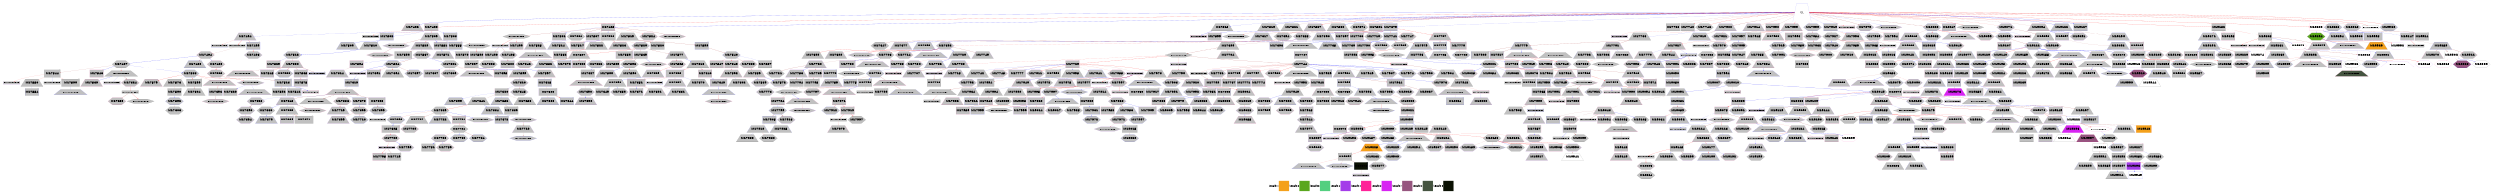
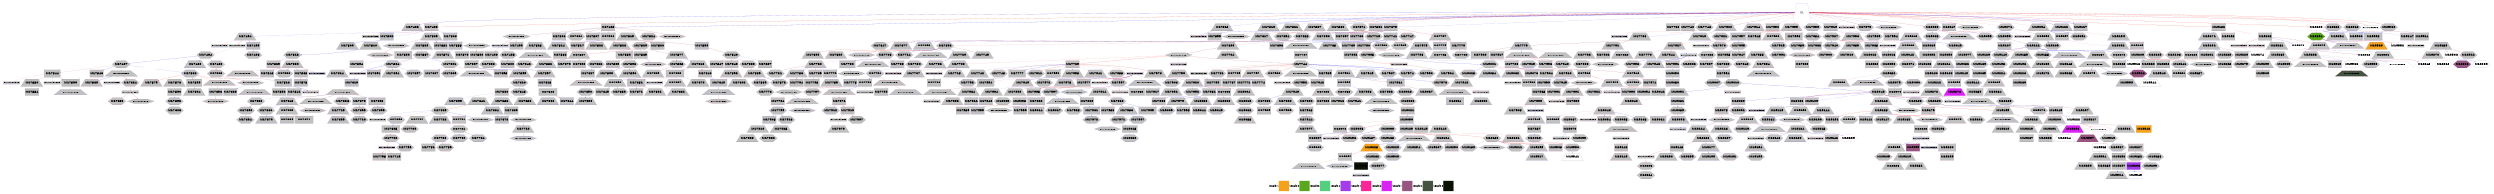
node "M18233": fillcolor grey -> #96567f
